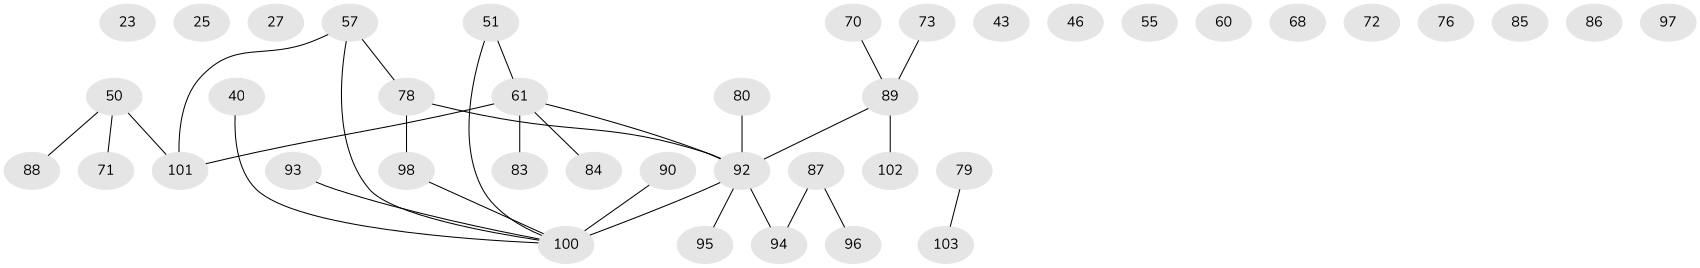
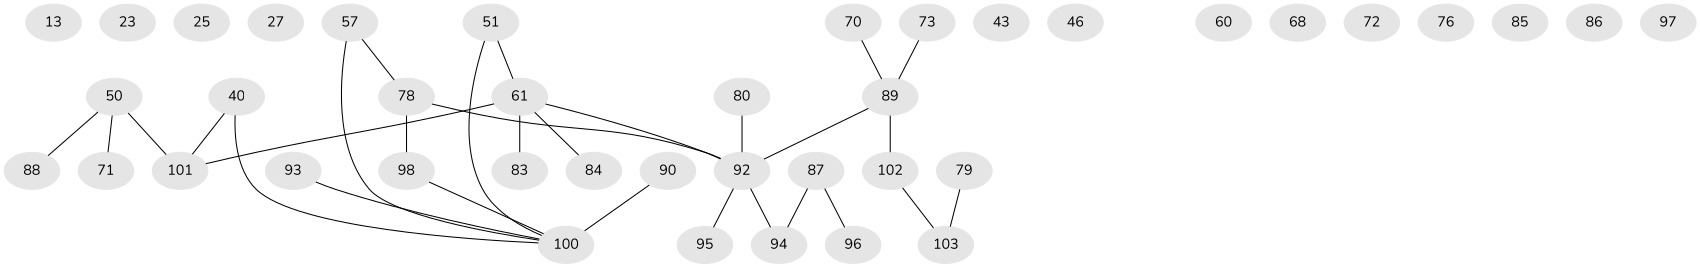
node "13": added
node "55": removed
edge "57" -- "101": now "40" -- "101"
edge "102" -- "103": added
edge "92" -- "100": removed
